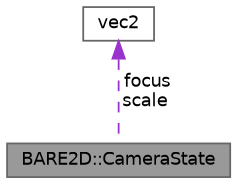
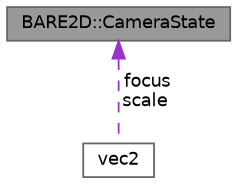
edge "BARE2D::CameraState" -> "vec2": reversed
